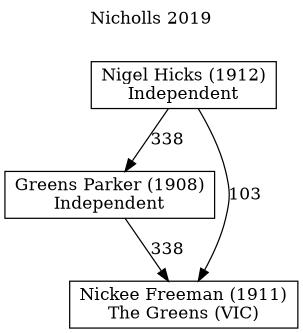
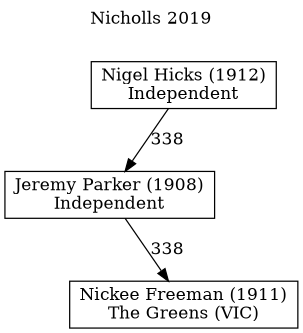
edge "Nigel Hicks (1912) Independent" -> "Nickee Freeman (1911) The Greens (VIC)": removed, label "103"
node "Greens Parker (1908) Independent": label "Greens Parker (1908) Independent" -> "Jeremy Parker (1908) Independent"
